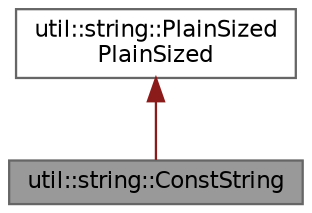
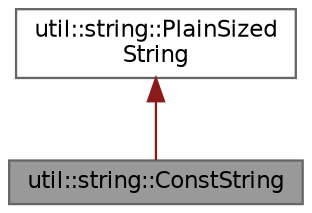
node "util::string::PlainSized PlainSized": label "util::string::PlainSized PlainSized" -> "util::string::PlainSized String"
